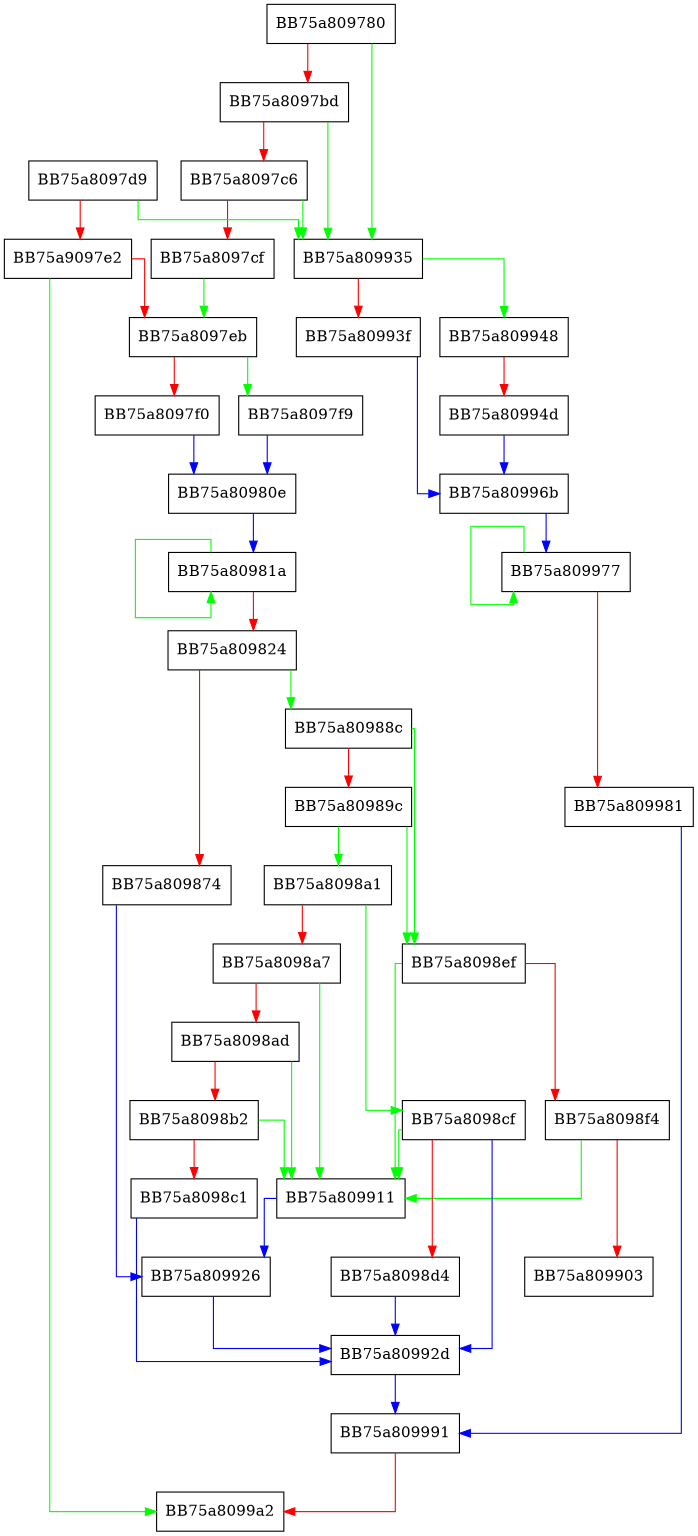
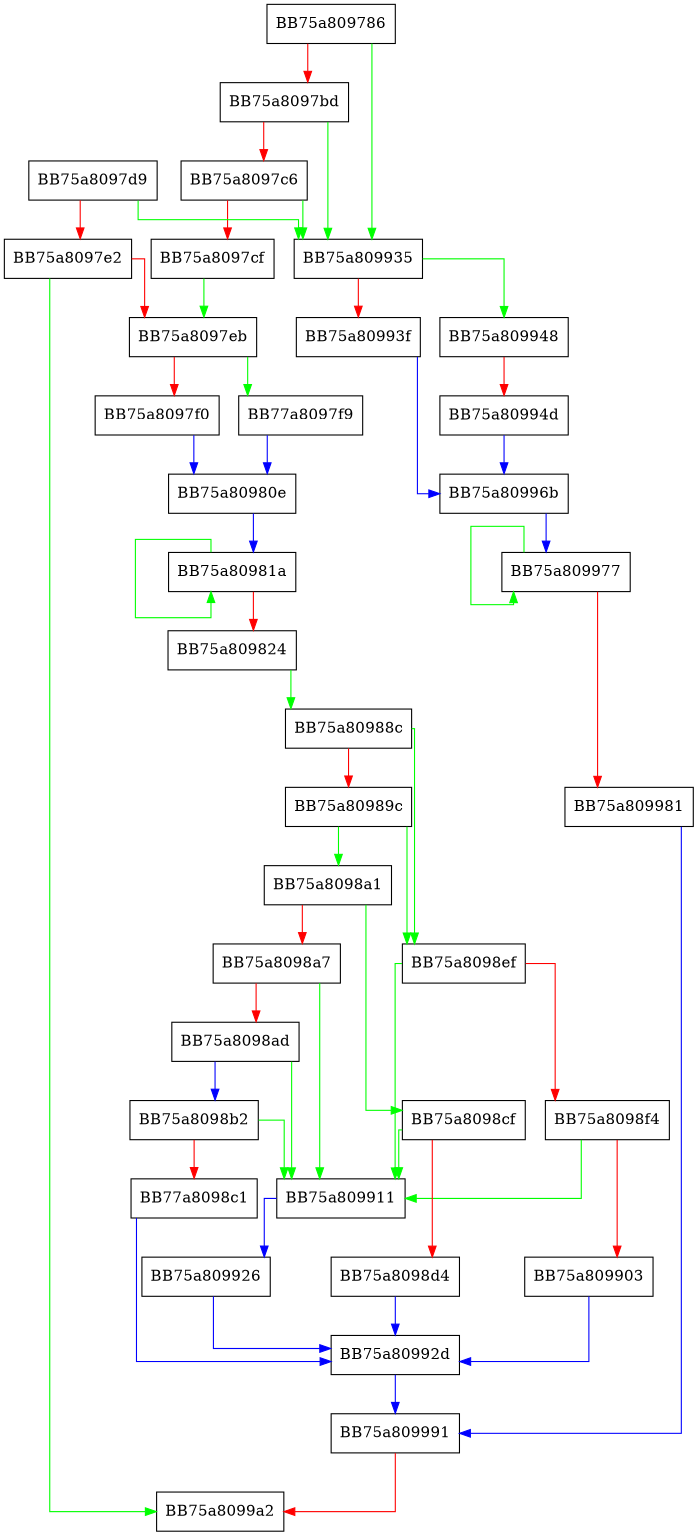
node "BB75a809780": label "BB75a809780" -> "BB75a809786"
node "BB75a9097e2": label "BB75a9097e2" -> "BB75a8097e2"
node "BB75a8097f9": label "BB75a8097f9" -> "BB77a8097f9"
node "BB75a809874": removed
edge "BB75a8098ad" -> "BB75a8098b2": color red -> blue
node "BB75a8098c1": label "BB75a8098c1" -> "BB77a8098c1"
edge "BB75a8098cf" -> "BB75a80992d": now "BB75a809903" -> "BB75a80992d"
